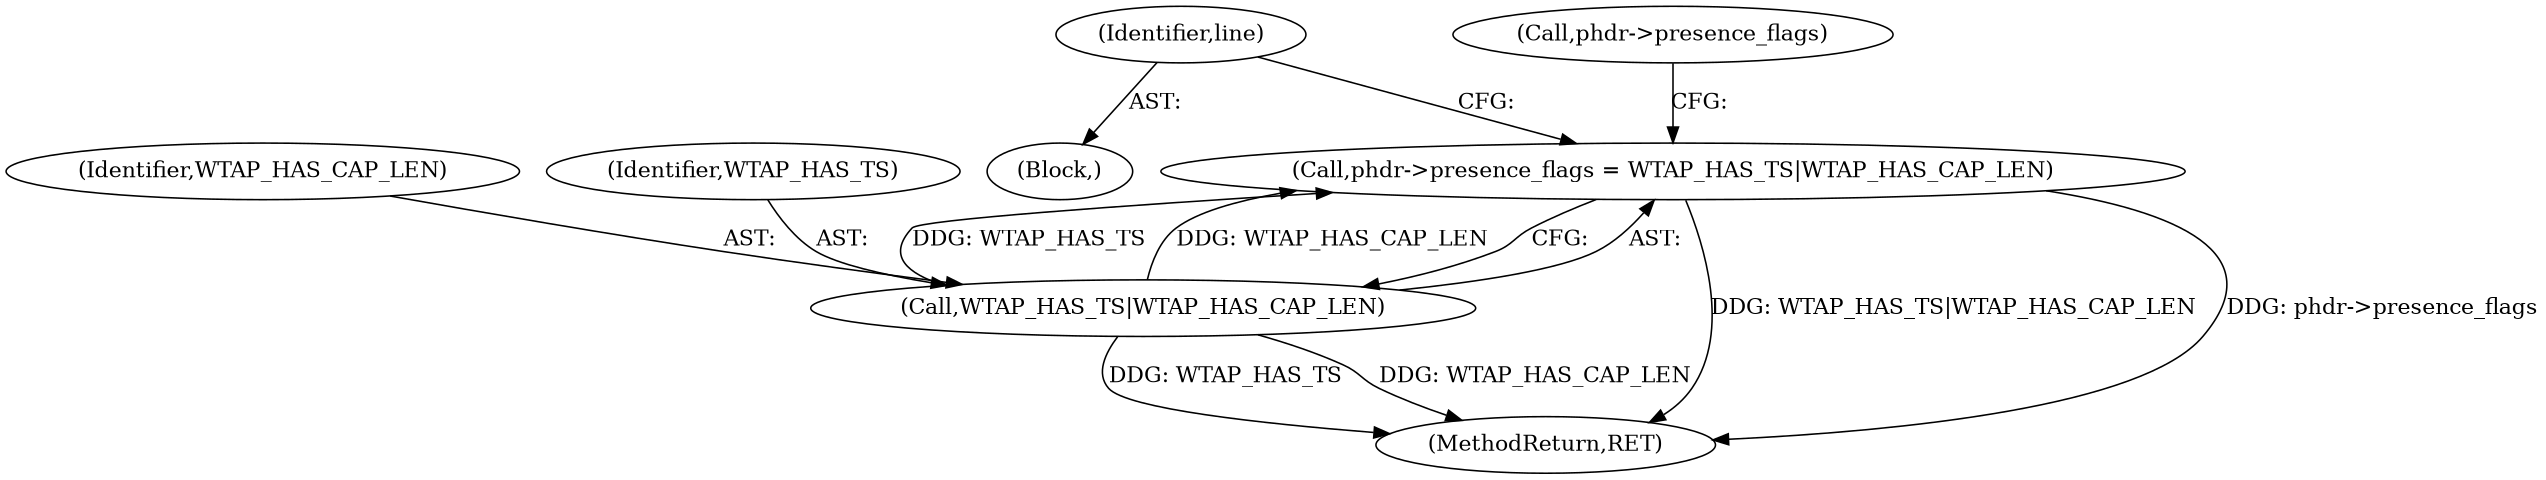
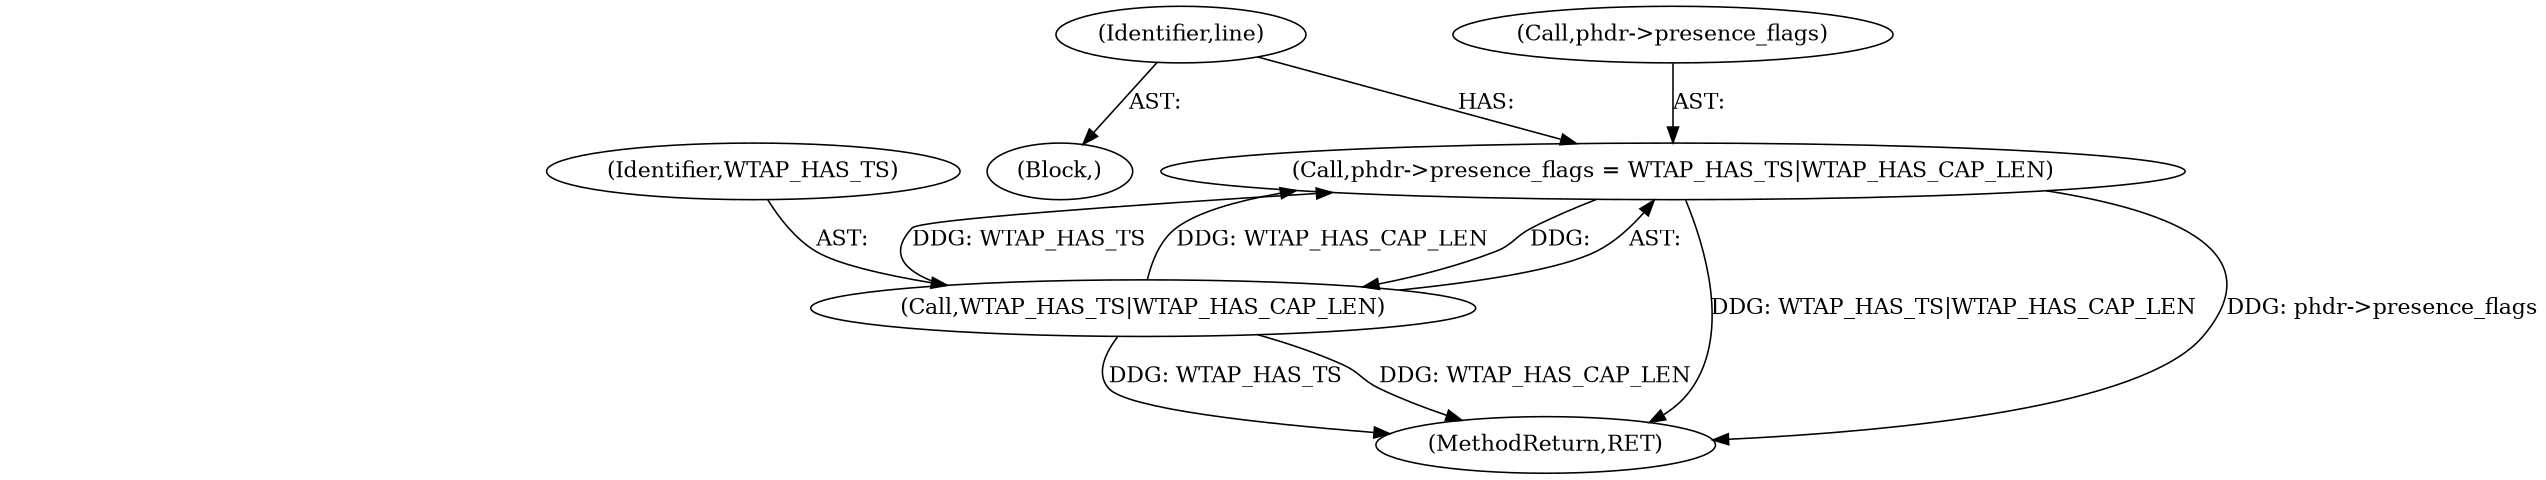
edge "(Identifier,line)" -> "(Call,phdr->presence_flags = WTAP_HAS_TS|WTAP_HAS_CAP_LEN)": label "CFG: " -> "HAS: "
edge "(Call,phdr->presence_flags)" -> "(Call,phdr->presence_flags = WTAP_HAS_TS|WTAP_HAS_CAP_LEN)": label "CFG: " -> "AST: "
node "(Identifier,WTAP_HAS_CAP_LEN)": removed
edge "(Call,phdr->presence_flags = WTAP_HAS_TS|WTAP_HAS_CAP_LEN)" -> "(Call,WTAP_HAS_TS|WTAP_HAS_CAP_LEN)": label "CFG: " -> "DDG: "
